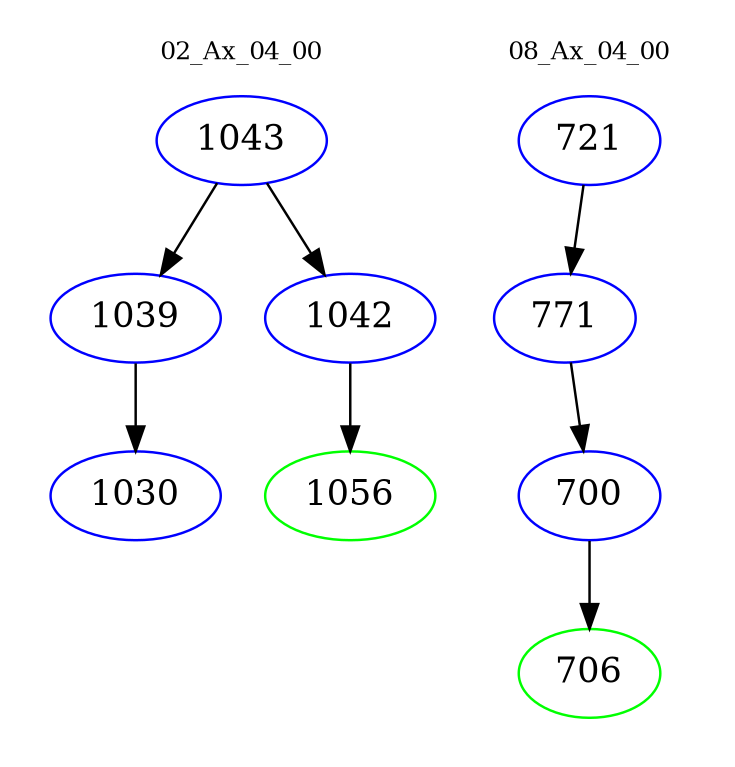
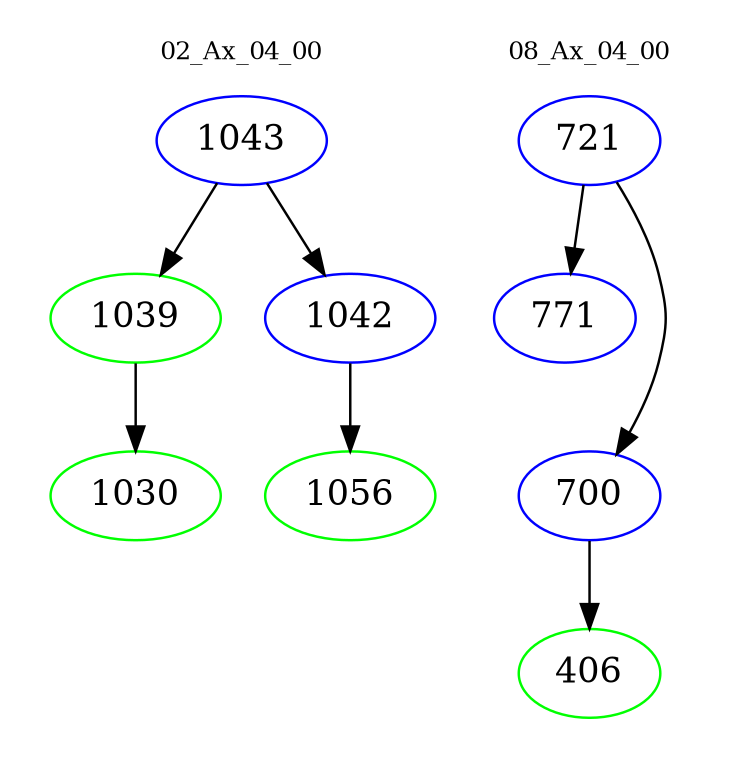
node "1039": color blue -> green
edge "771" -> "700": now "721" -> "700"
node "1030": color blue -> green
node "706": label "706" -> "406"
